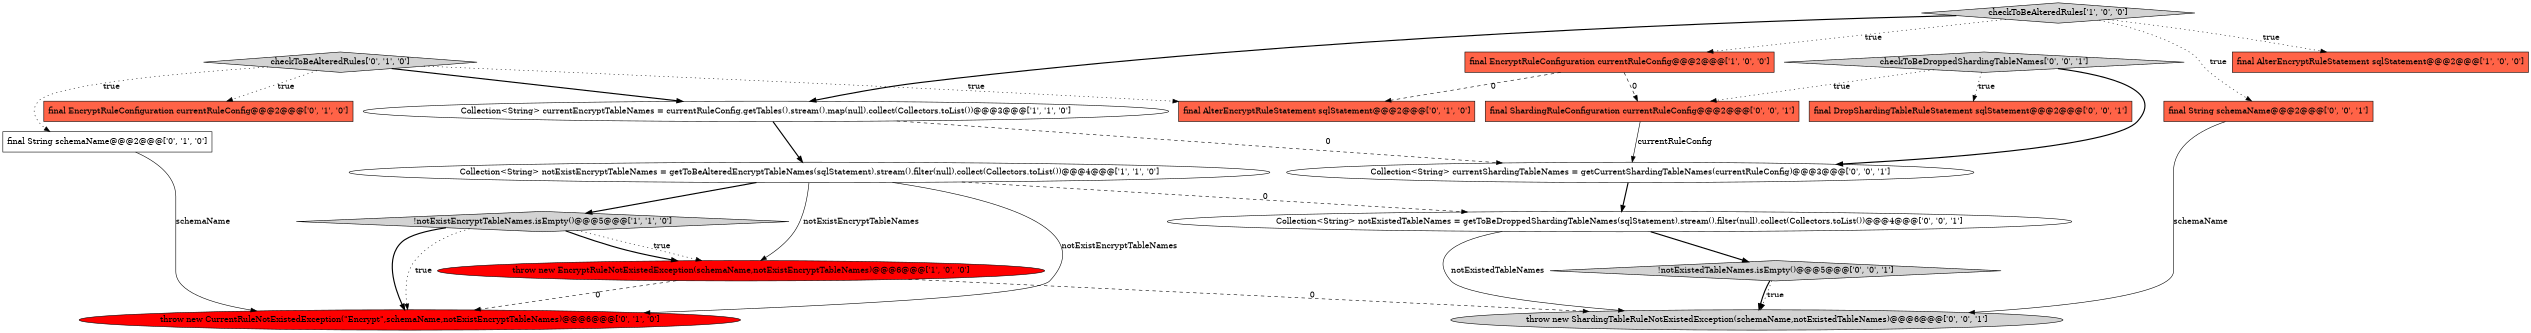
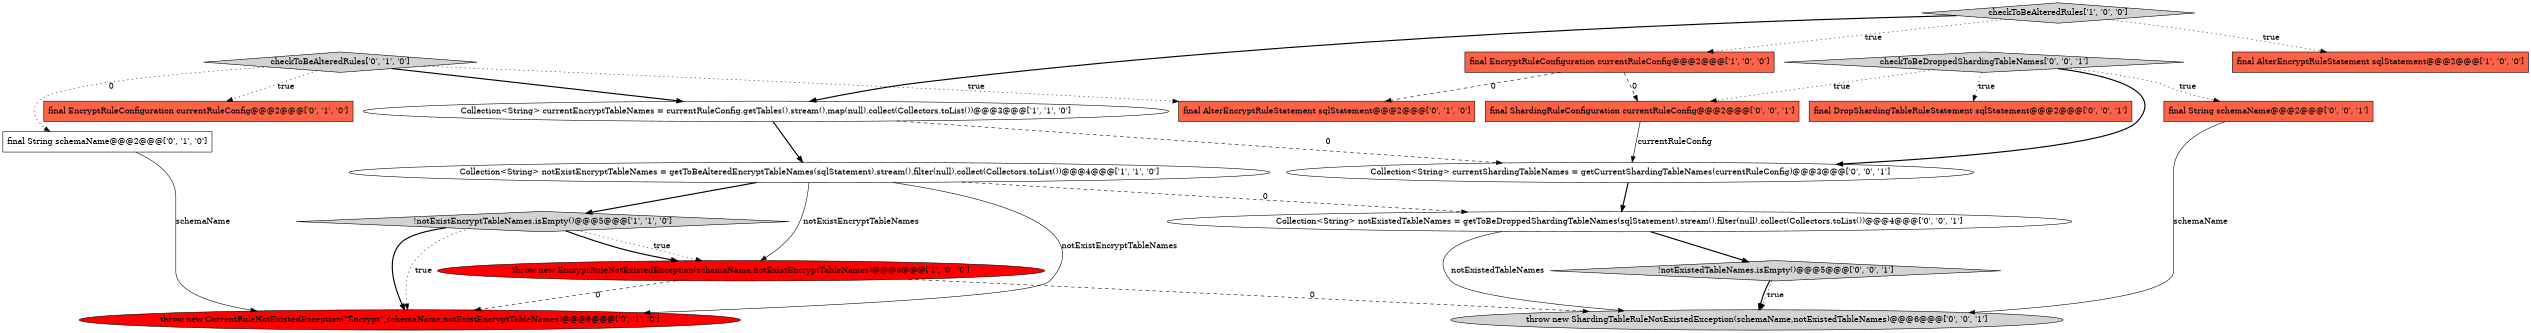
edge "checkToBeAlteredRules['1', '0', '0']" -> "final String schemaName@@@2@@@['0', '0', '1']": now "checkToBeDroppedShardingTableNames['0', '0', '1']" -> "final String schemaName@@@2@@@['0', '0', '1']"
edge "checkToBeAlteredRules['0', '1', '0']" -> "final String schemaName@@@2@@@['0', '1', '0']": label "true" -> "0"
